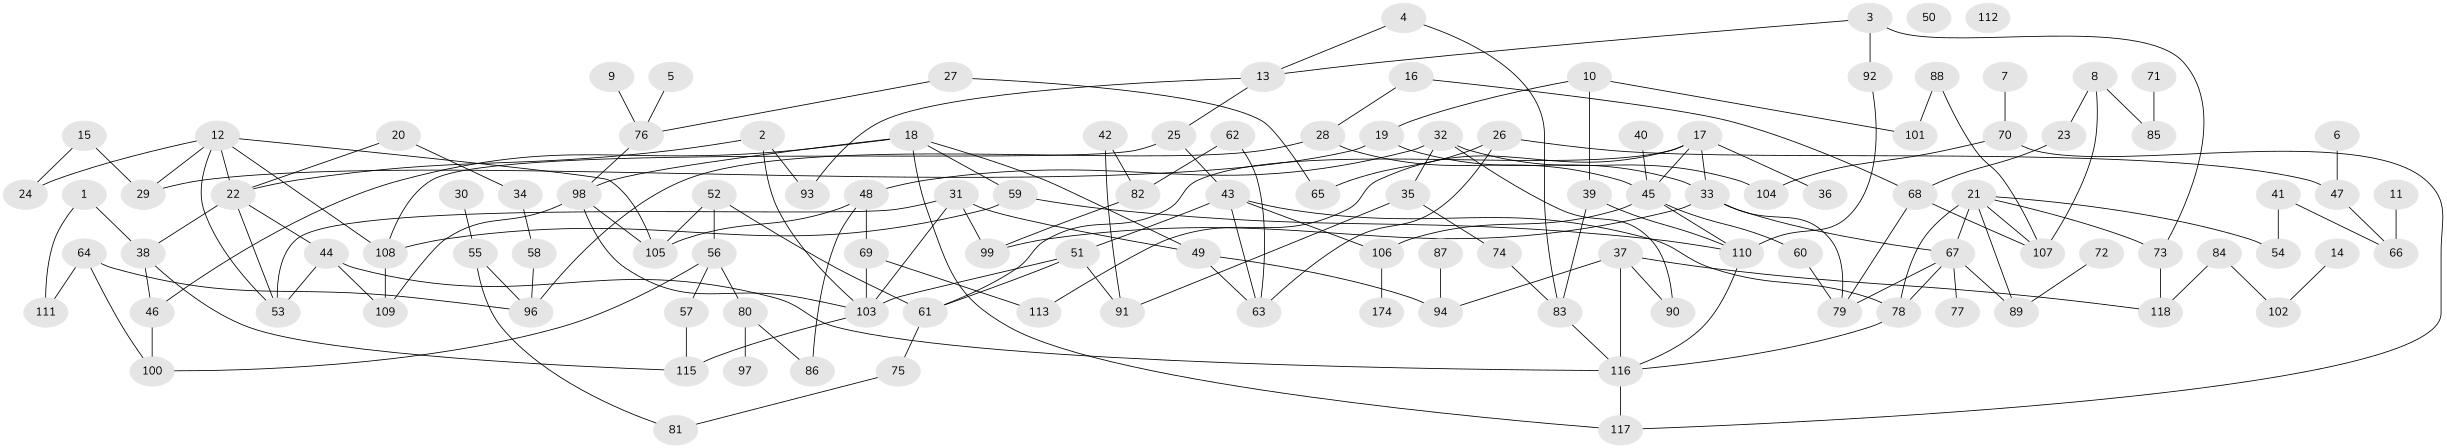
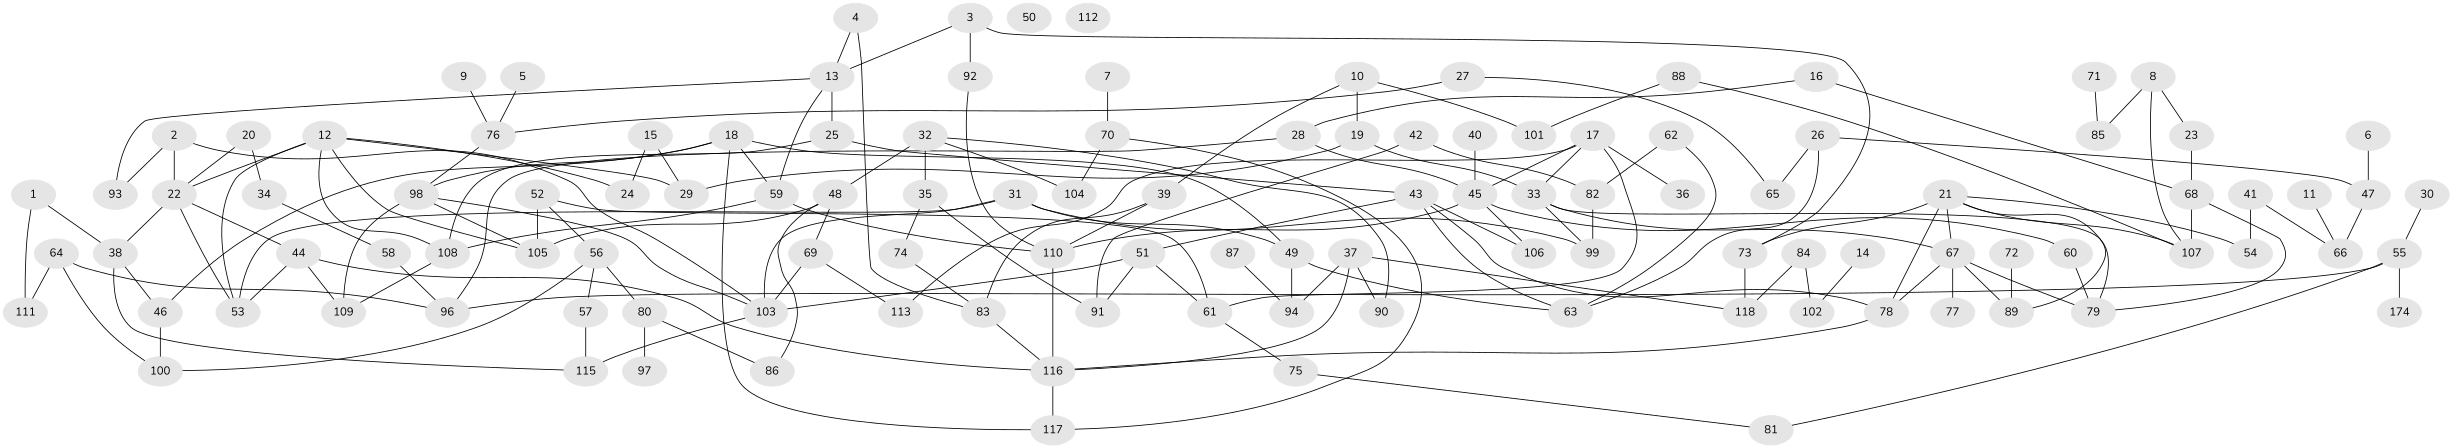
edge "13" -- "59": added
edge "106" -- "174": now "55" -- "174"
